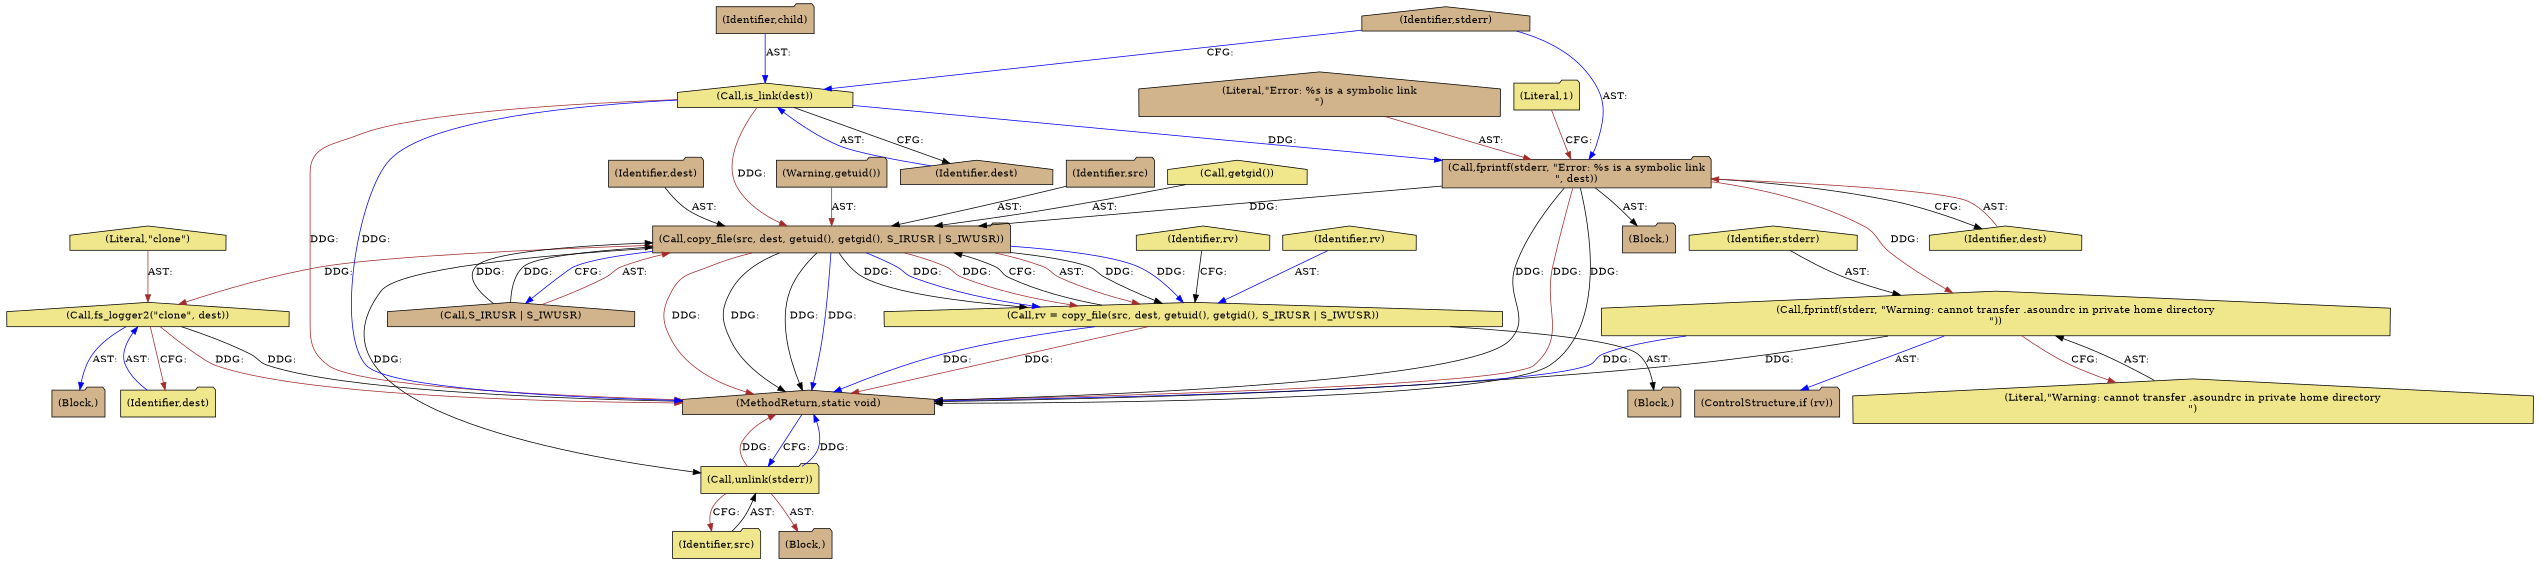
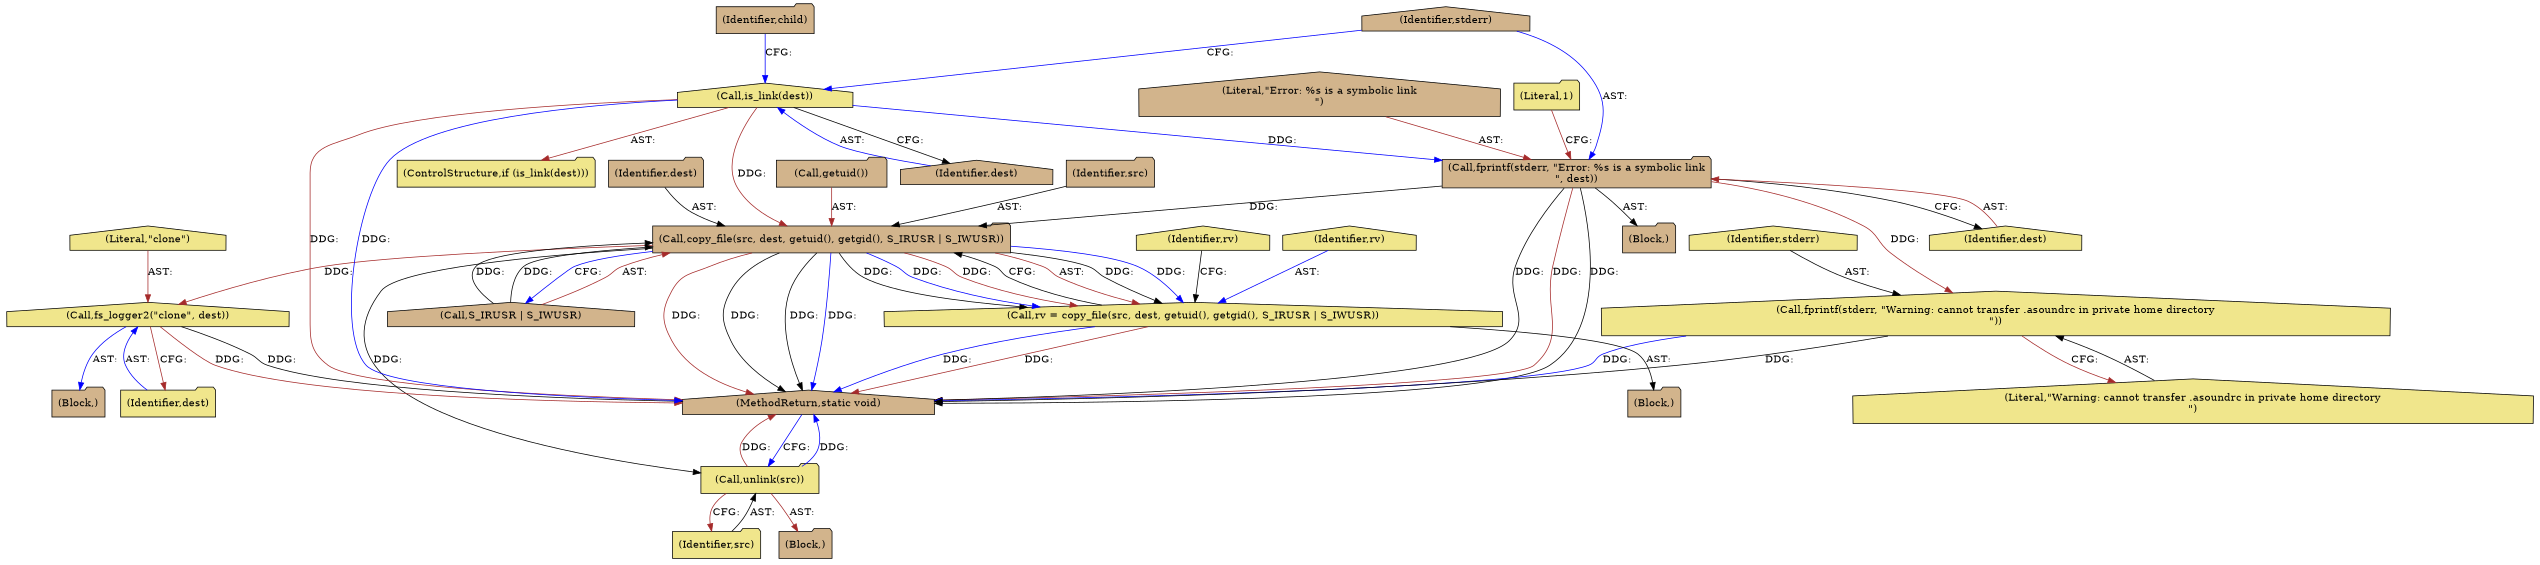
edge "(Identifier,child)" -> "(Call,is_link(dest))": label "AST: " -> "CFG: "
node "(ControlStructure,if (is_link(dest)))": added
node "(Warning,getuid())": label "(Warning,getuid())" -> "(Call,getuid())"
node "(Call,getgid())": removed
node "(ControlStructure,if (rv))": removed
node "(Call,unlink(stderr))": label "(Call,unlink(stderr))" -> "(Call,unlink(src))"
